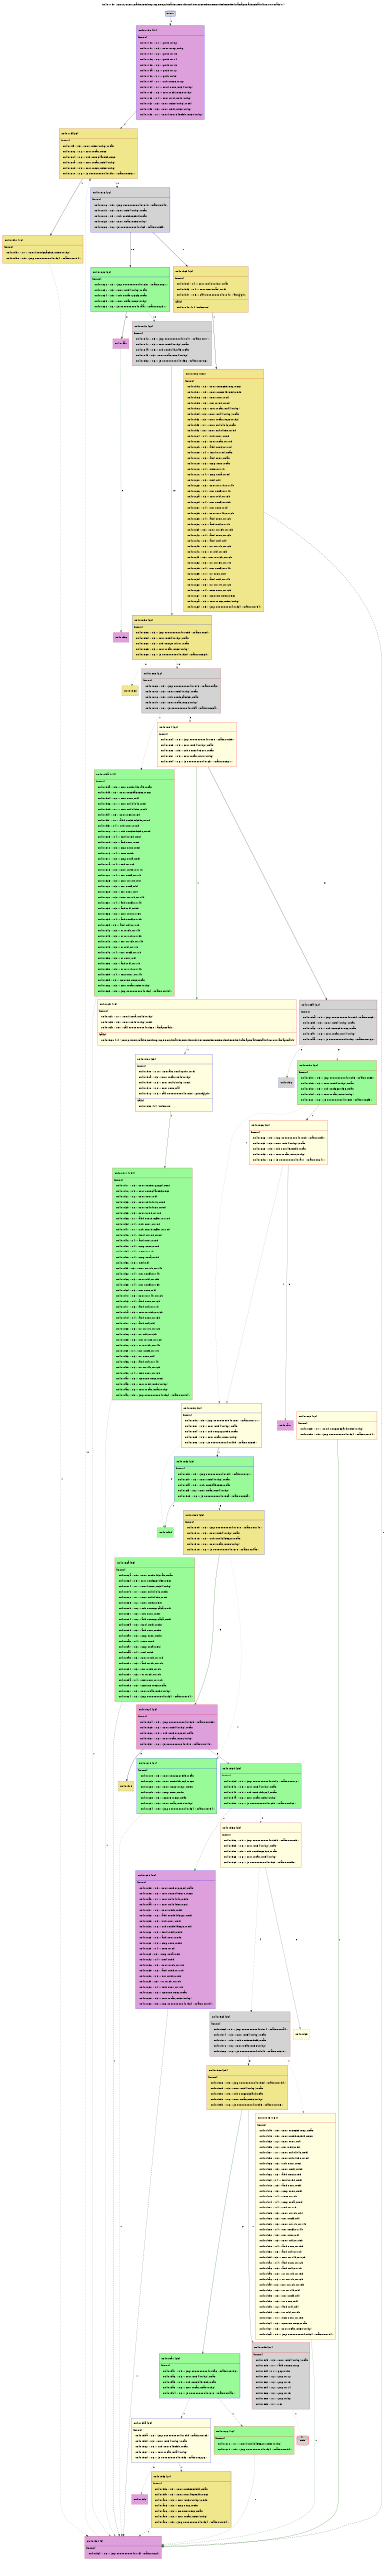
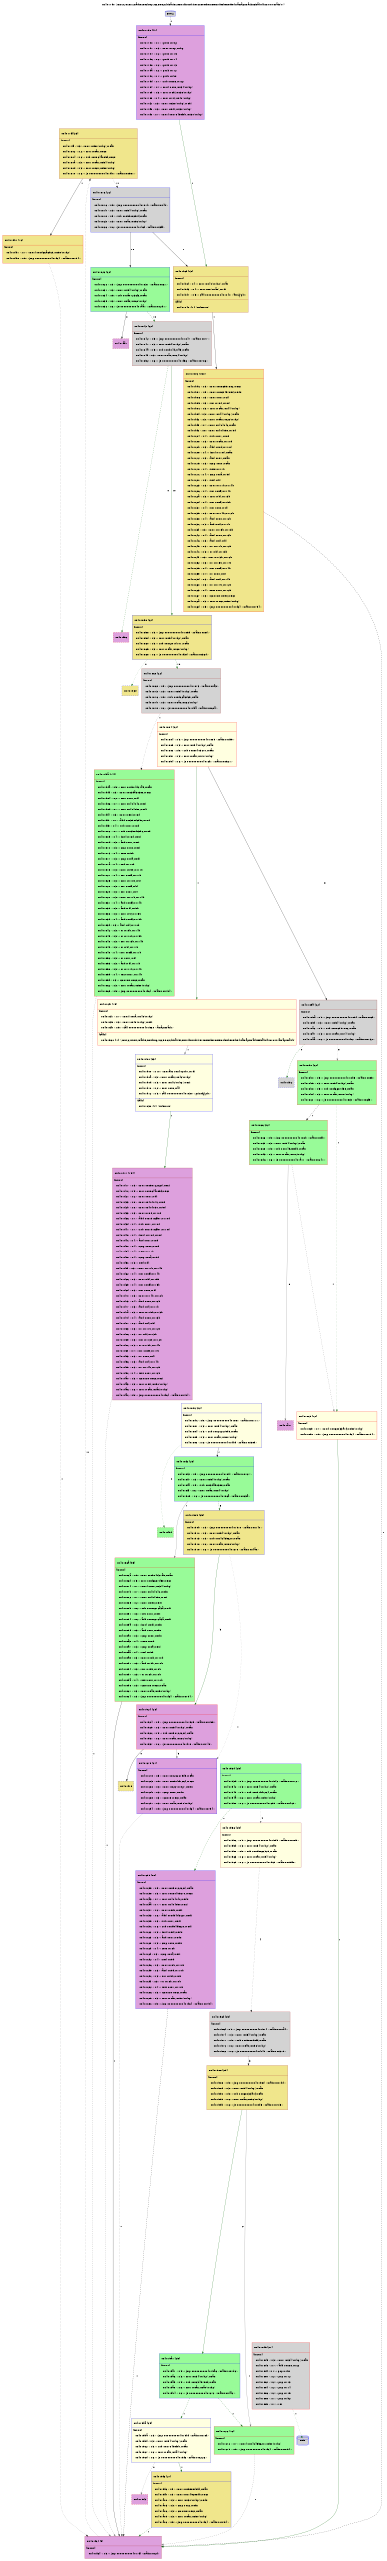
node "Users": label "Users" -> "Entry"
edge "0x4017d0 [47]" -> "0x4017ff [23]": now "0x4017d0 [47]" -> "0x401bcf [13]"
edge "0x401aa1" -> "0x401f56": now "0x401842 [22]" -> "0x401f56"
edge "0x40186e [22]" -> "0x401884 [22]": removed, label "9"
node "0x4018c6 [22]": fillcolor lightyellow -> palegreen
edge "0x4018b0 [22]" -> "0x4018dc [22]": now "0x4018b0 [22]" -> "0x401ec9 [12]"
edge "0x4018c6 [22]" -> "0x4018dc [22]": now "0x4018c6 [22]" -> "0x401ec9 [12]"
node "0x401d17 [154]": fillcolor palegreen -> plum
edge "0x4018f2 [25]" -> "0x401dbd": now "0x4018f2 [25]" -> "0x401e6a [95]"
edge "0x401924 [25]" -> "0x40193d [25]": now "0x401924 [25]" -> "0x401c7e [27]"
node "0x401c7e [27]": fillcolor palegreen -> plum
node "0x401dc9": removed
edge "0x401e6a [95]" -> "0x401f64 [5]": style dashed -> solid
edge "0x401988 [25]" -> "0x401ed5 [21]": now "0x401988 [25]" -> "0x401c72 [12]"
node "0x401b49 [134]": removed
node "Exit": color red -> blue
